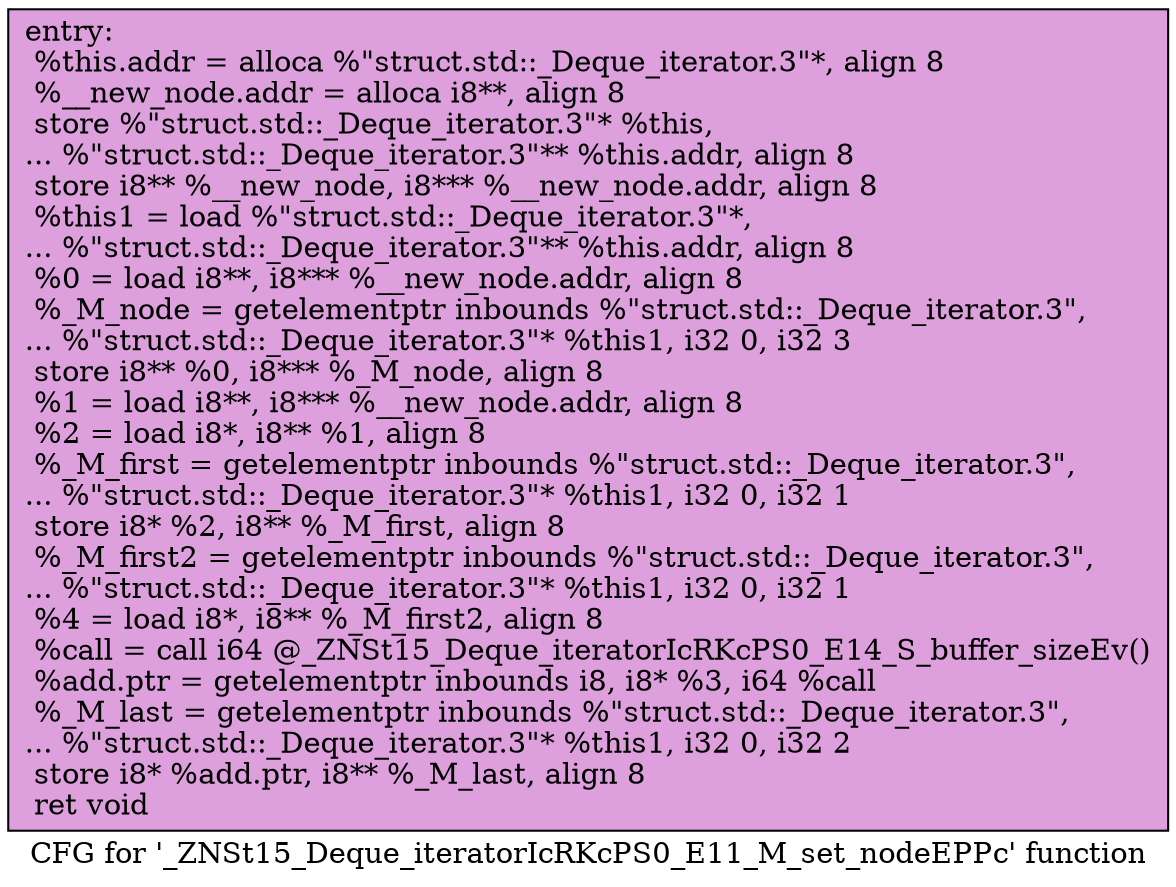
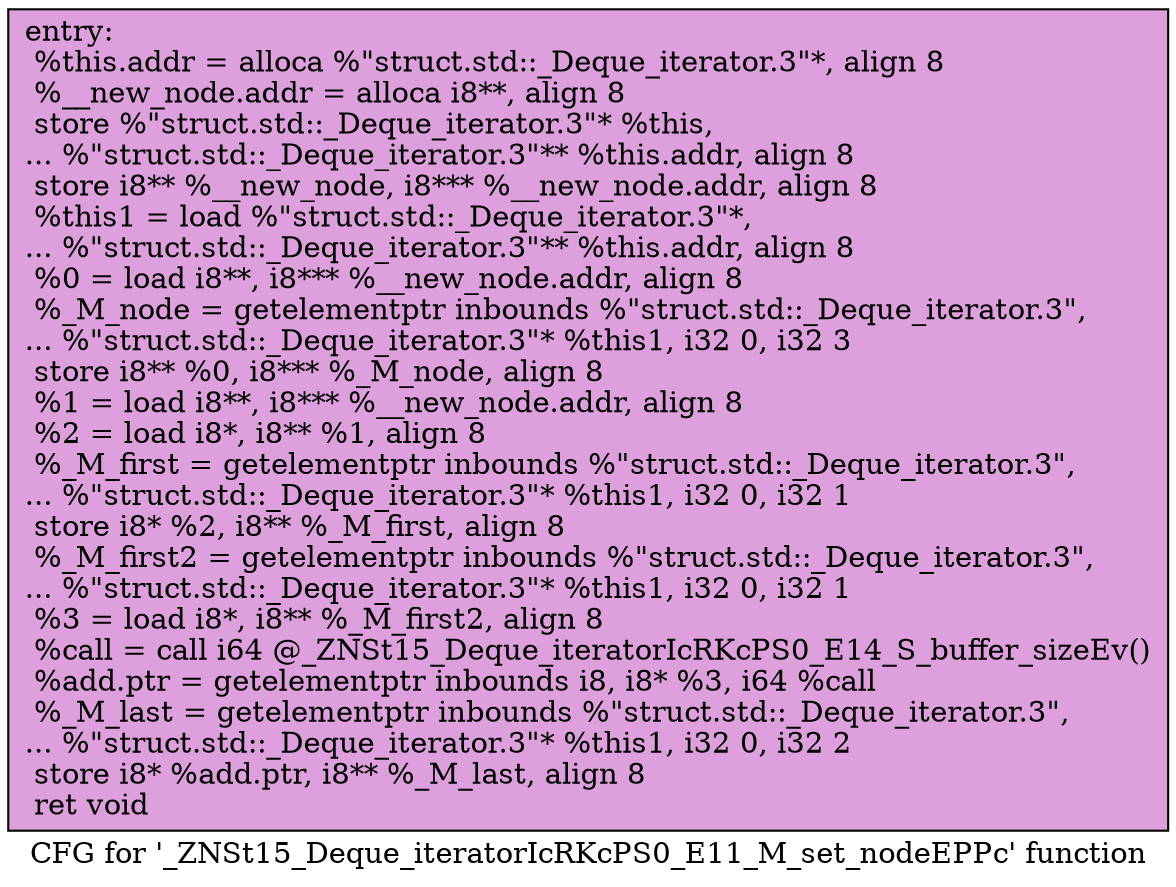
node "entry:": text "%4 = load i8*, i8** %_M_first2, align 8" -> "%3 = load i8*, i8** %_M_first2, align 8"
